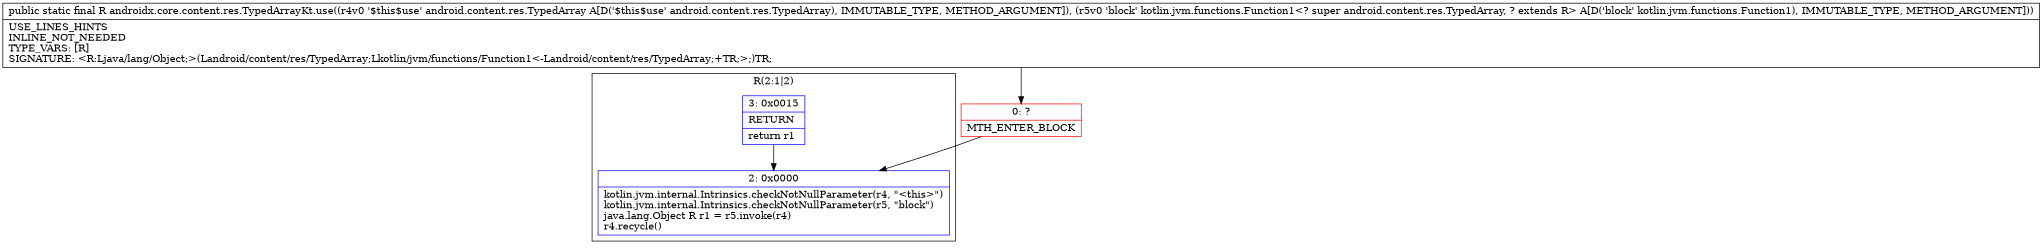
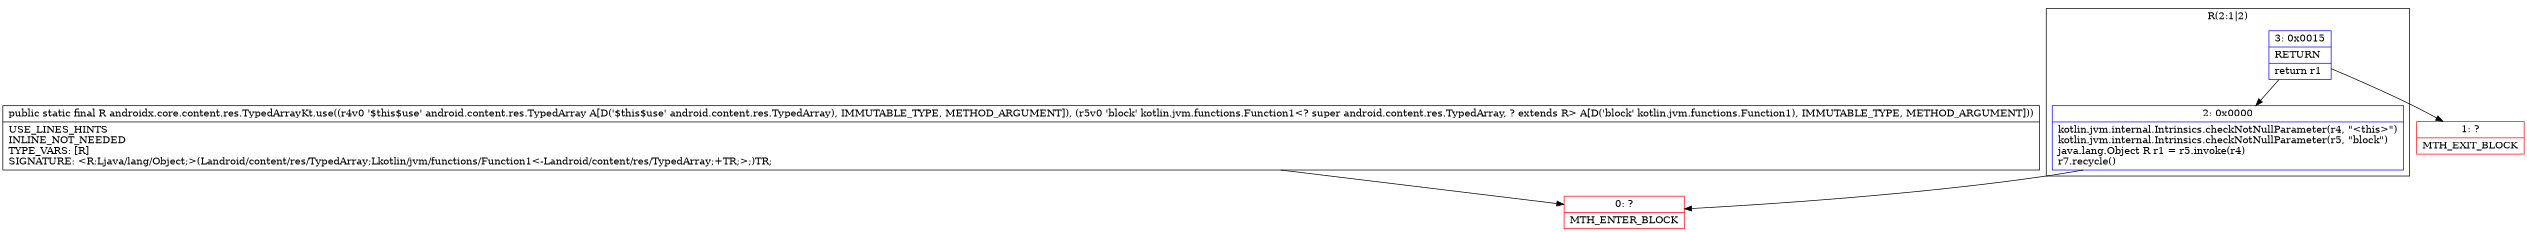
node "1: ?": added
edge "0: ?" -> "2: 0x0000": reversed
node "2: 0x0000": text "r4.recycle()" -> "r7.recycle()"
